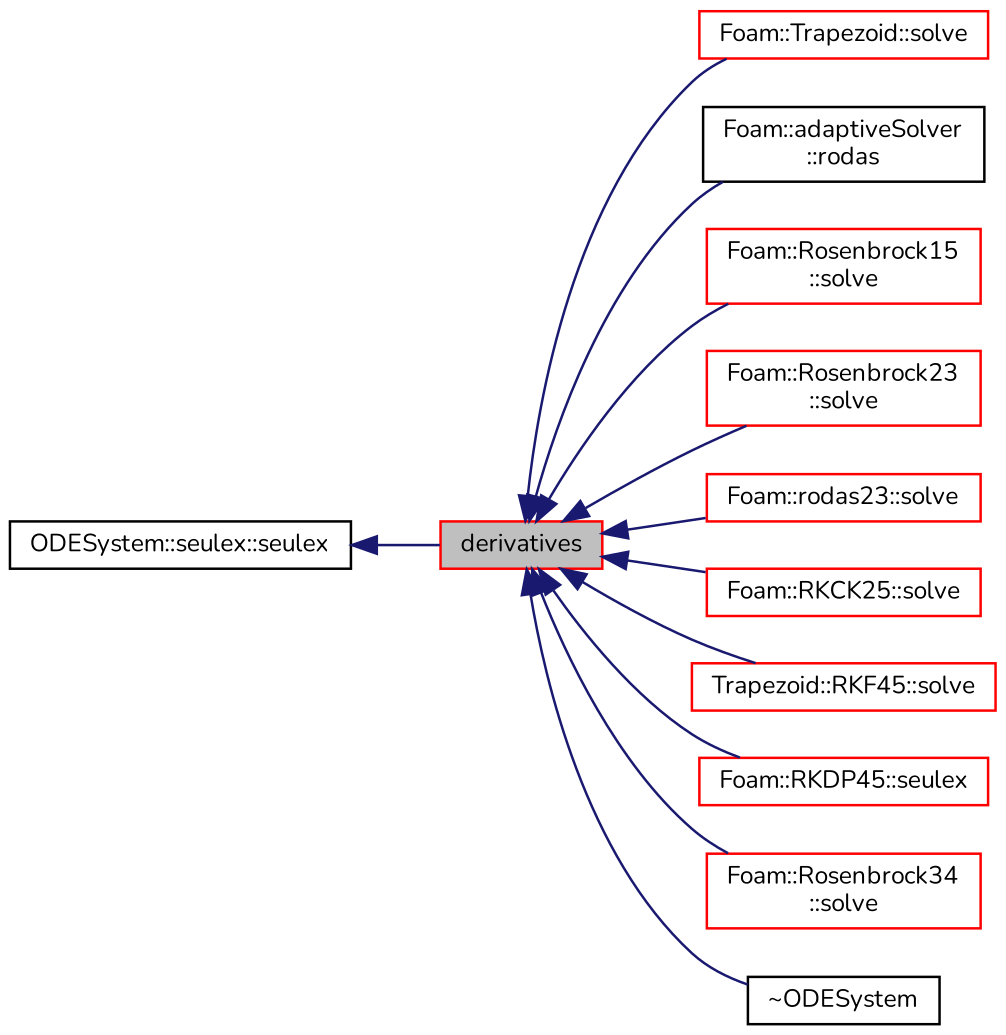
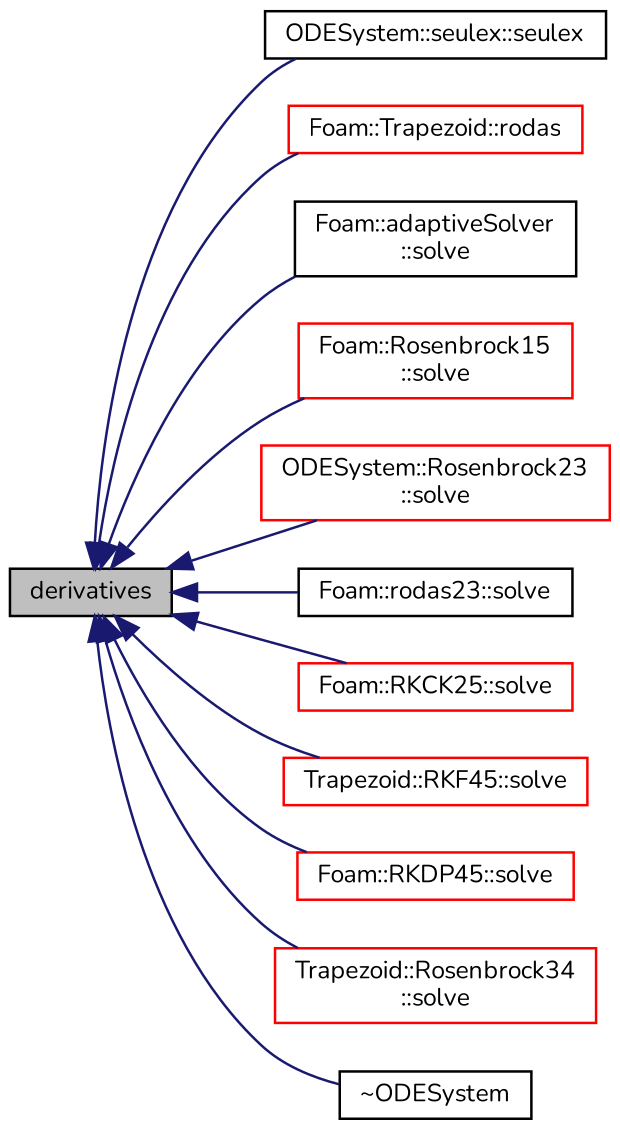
node "Foam::Trapezoid::solve": label "Foam::Trapezoid::solve" -> "Foam::Trapezoid::rodas"
node "Foam::adaptiveSolver ::rodas": label "Foam::adaptiveSolver ::rodas" -> "Foam::adaptiveSolver ::solve"
node "Foam::Rosenbrock23 ::solve": label "Foam::Rosenbrock23 ::solve" -> "ODESystem::Rosenbrock23 ::solve"
node "Foam::rodas23::solve": color red -> black
edge "derivatives" -> "ODESystem::seulex::seulex": reversed
node "derivatives": color red -> black
node "Foam::RKDP45::seulex": label "Foam::RKDP45::seulex" -> "Foam::RKDP45::solve"
node "Foam::Rosenbrock34 ::solve": label "Foam::Rosenbrock34 ::solve" -> "Trapezoid::Rosenbrock34 ::solve"
